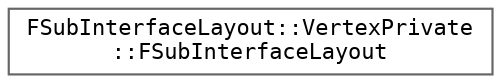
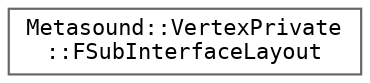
node "FSubInterfaceLayout::VertexPrivate ::FSubInterfaceLayout": label "FSubInterfaceLayout::VertexPrivate ::FSubInterfaceLayout" -> "Metasound::VertexPrivate ::FSubInterfaceLayout"
